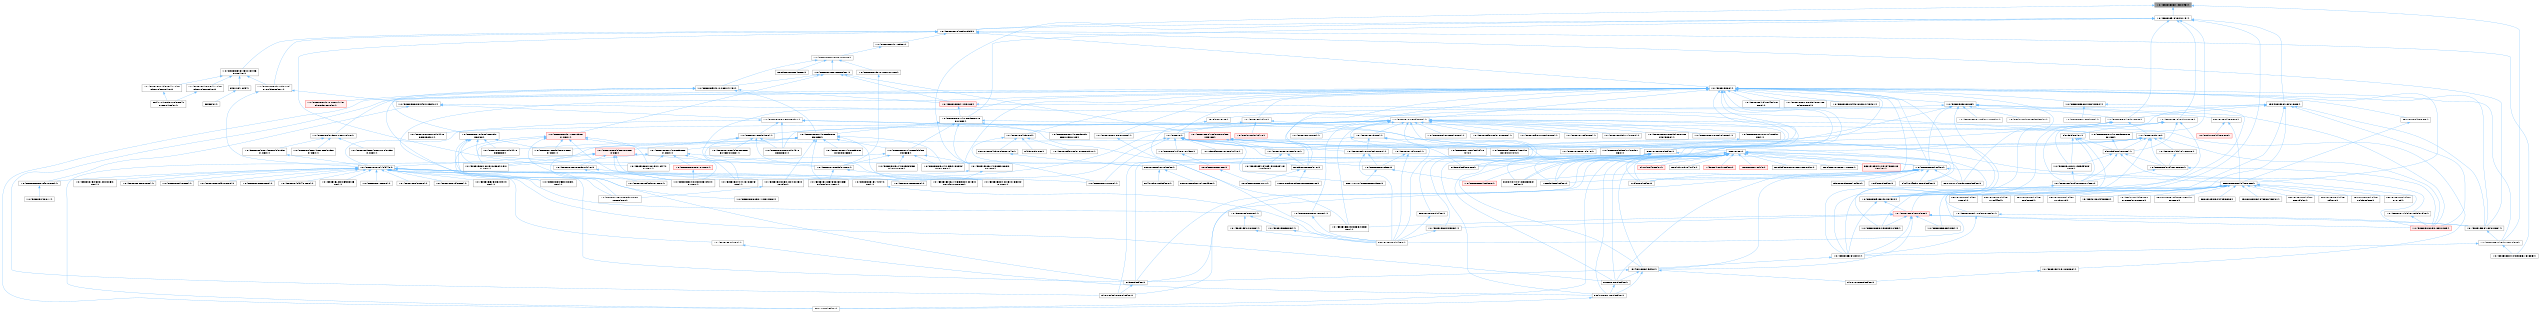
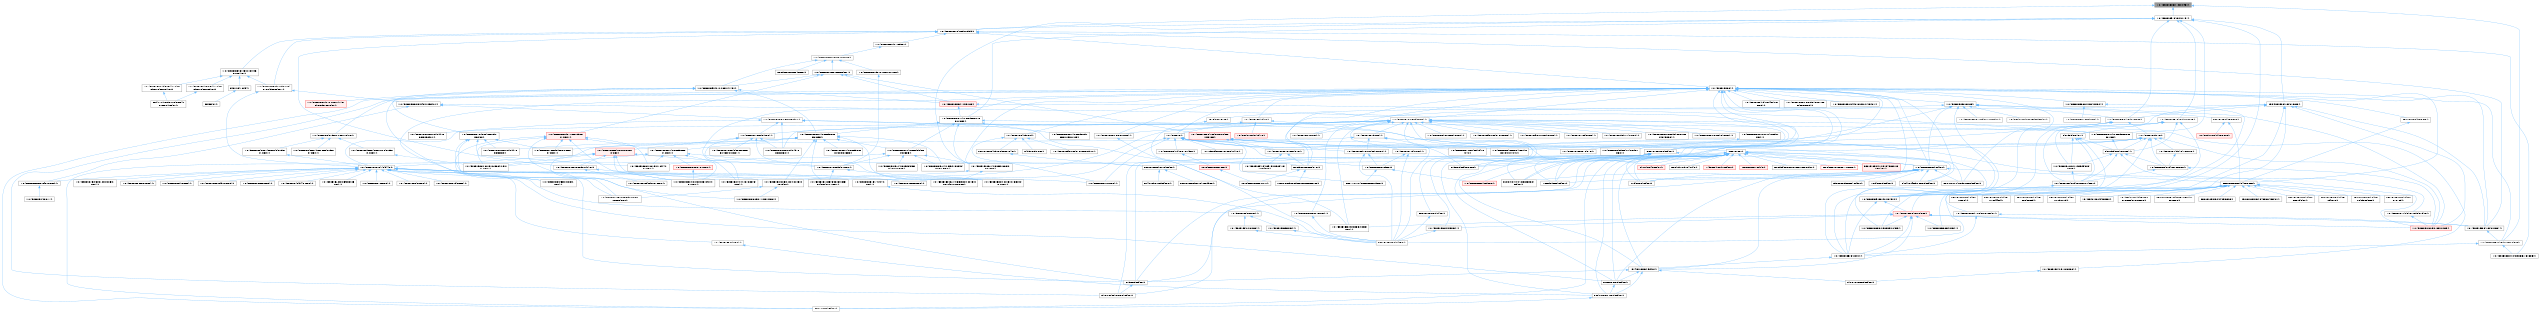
node "MovieSceneParticleParameter Types.h": label "MovieSceneParticleParameter Types.h" -> "MovieSceneTracksComponent Types.h"
edge "MovieSceneComponentAttachment System.h" -> "MovieSceneOverlappingEntity Tracker.h": now "MovieSceneComponentAttachment System.h" -> "MovieScenePiecewiseEnumBlender System.h"
node "LevelSequenceFBXInterop.h": color grey40 -> red
node "MovieSceneEulerTransform Track.h": removed
edge "MovieScenePropertyInstantiator.h" -> "MovieScenePropertyComponent Handler.h": added
